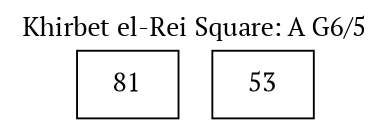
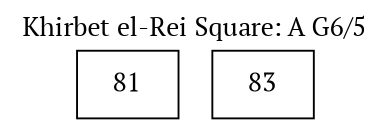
node "53": label "53" -> "83"
